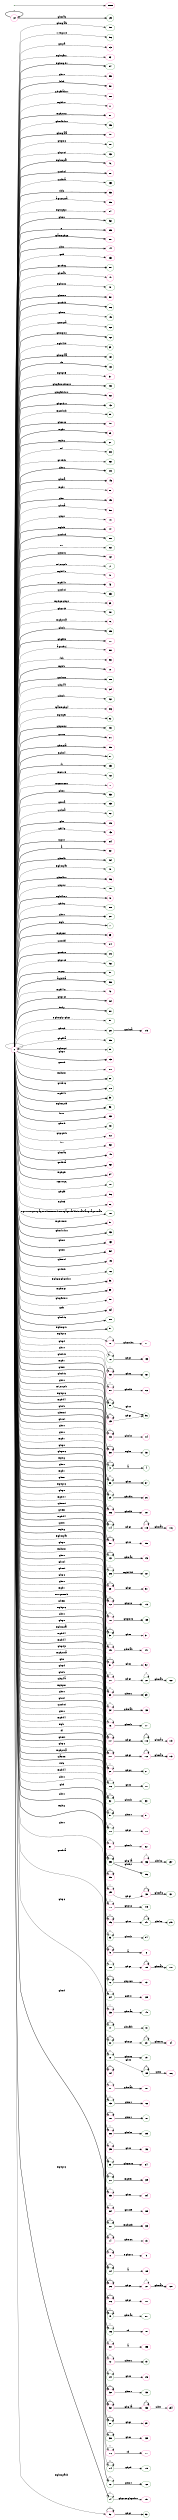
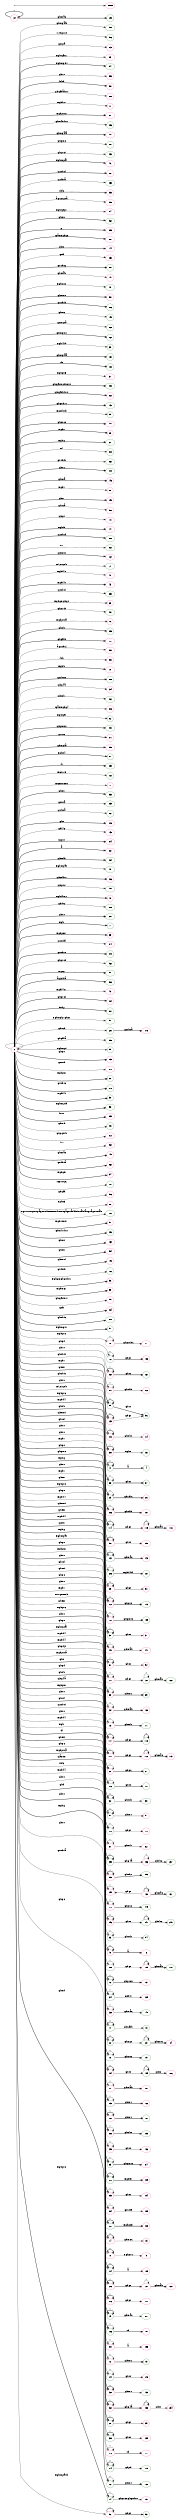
node "119": removed
edge "235" -> "256": now "255" -> "256"
edge "129" -> "130": reversed
edge "18" -> "185": now "184" -> "185"
